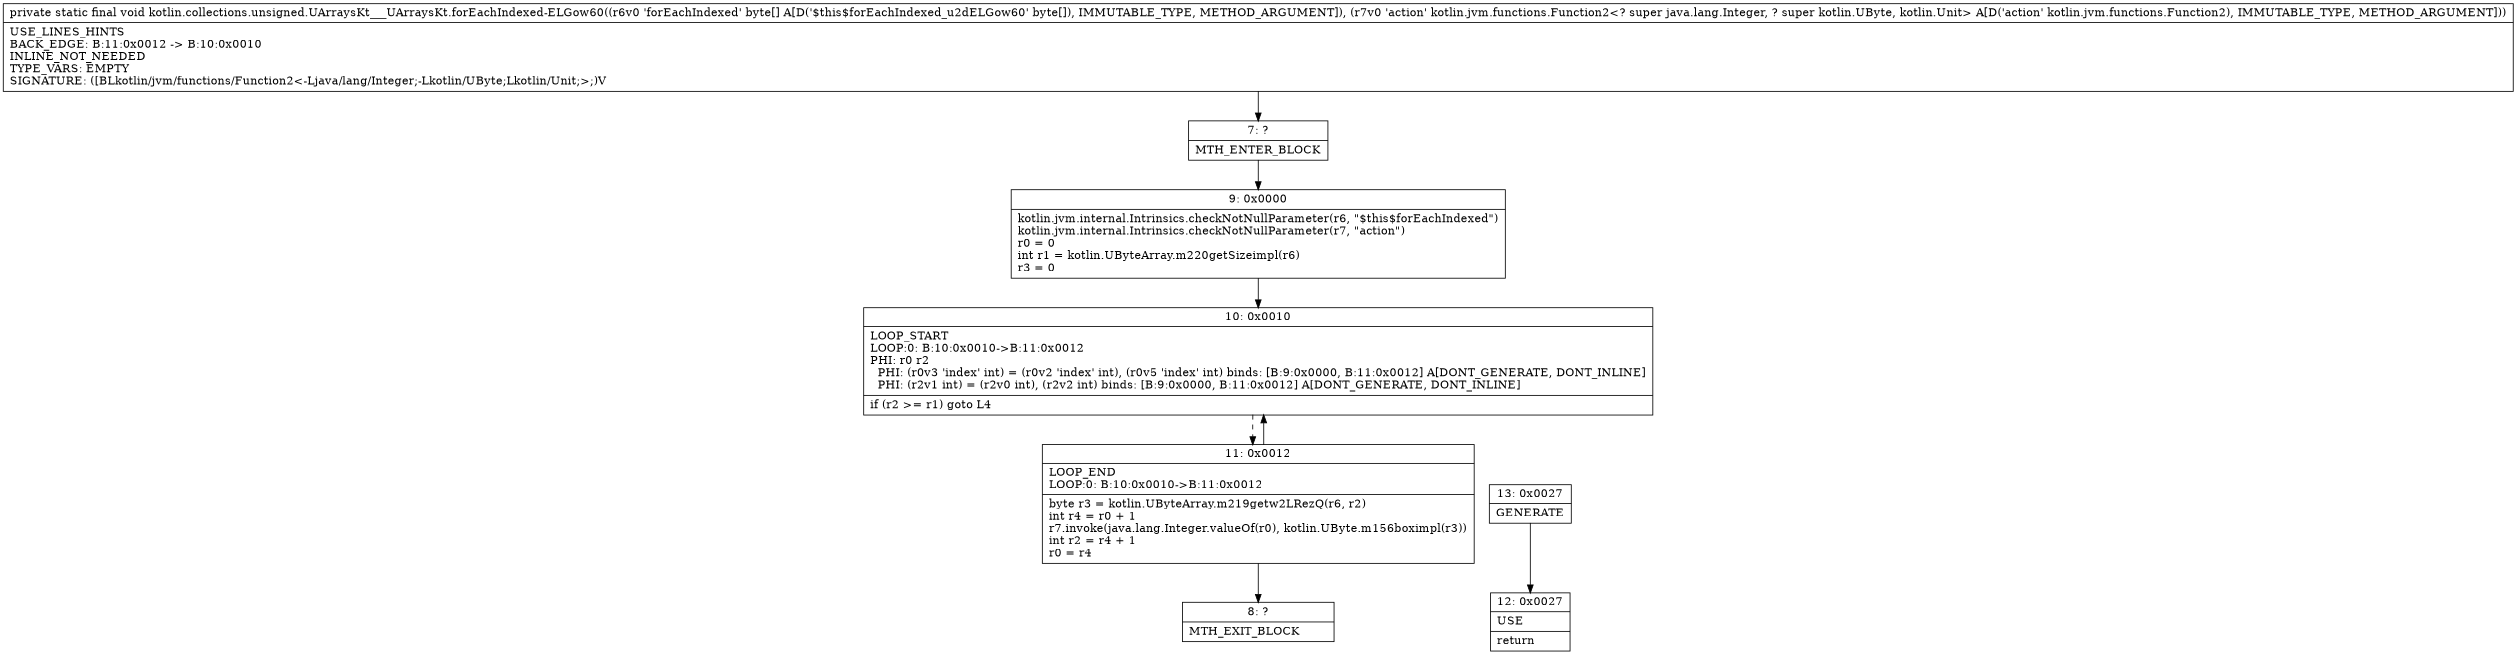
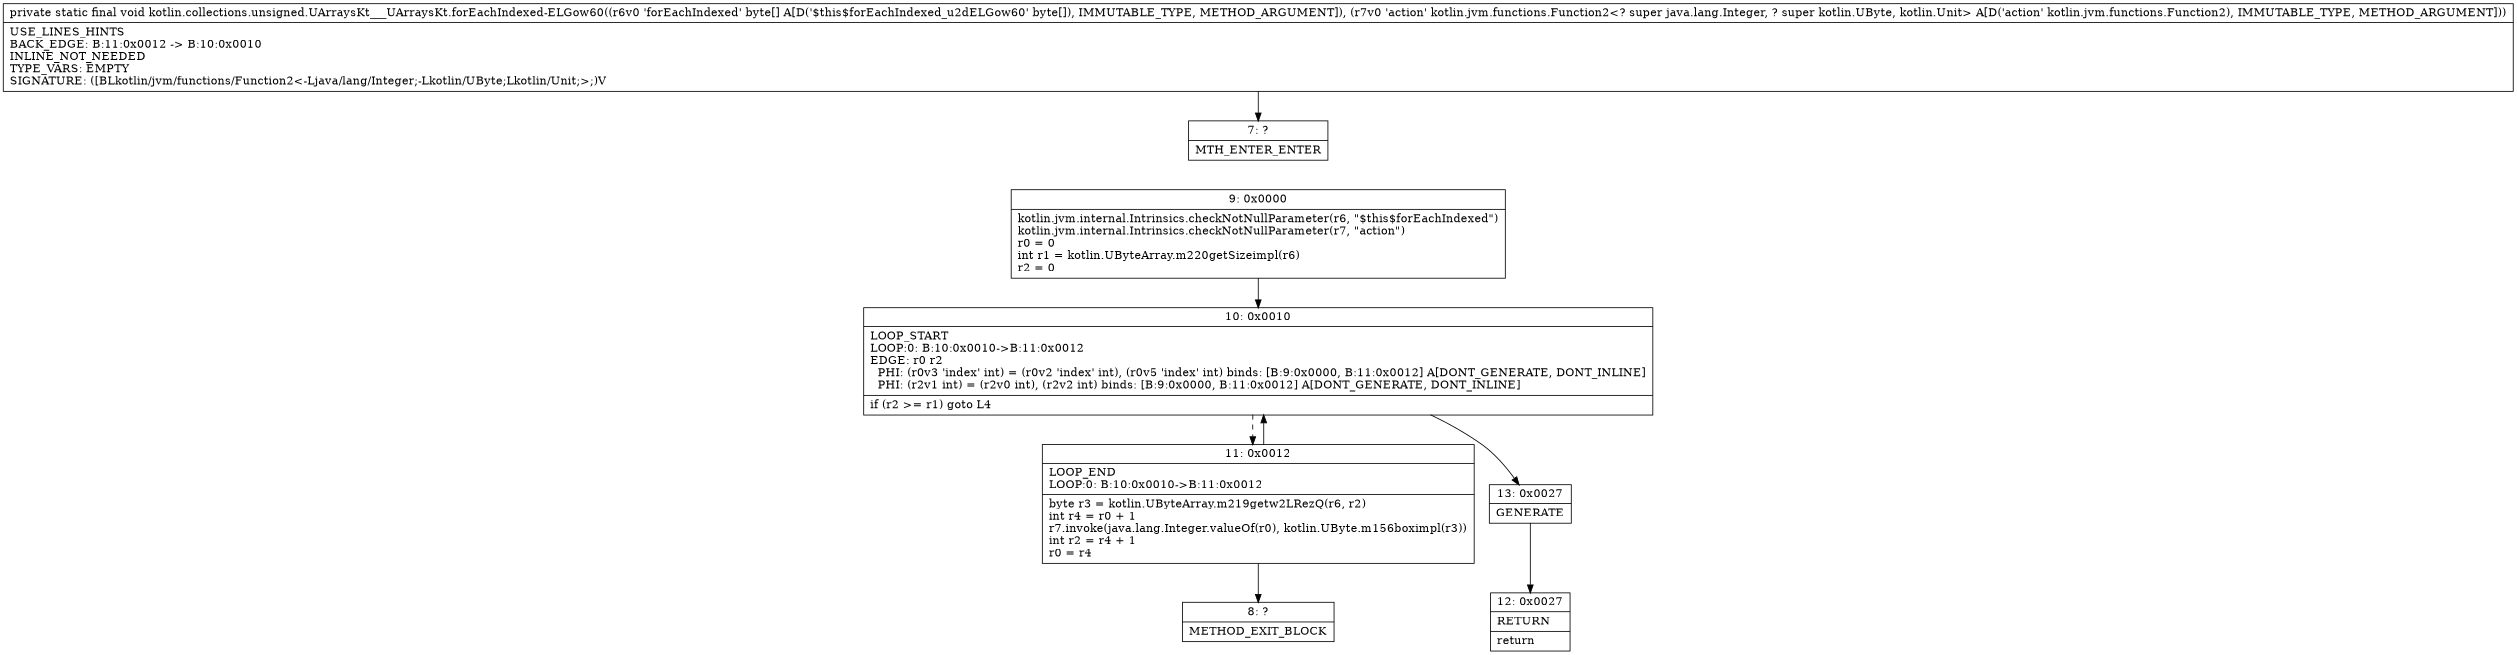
node "7: ?": text "MTH_ENTER_BLOCK" -> "MTH_ENTER_ENTER"
edge "7: ?" -> "9: 0x0000": removed
node "9: 0x0000": text "r3 = 0" -> "r2 = 0"
node "10: 0x0010": text "PHI: r0 r2" -> "EDGE: r0 r2"
edge "10: 0x0010" -> "13: 0x0027": added
node "12: 0x0027": text "USE" -> "RETURN"
node "8: ?": text "MTH_EXIT_BLOCK" -> "METHOD_EXIT_BLOCK"
